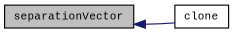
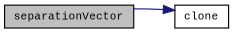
edge "clone" -> "separationVector": reversed
